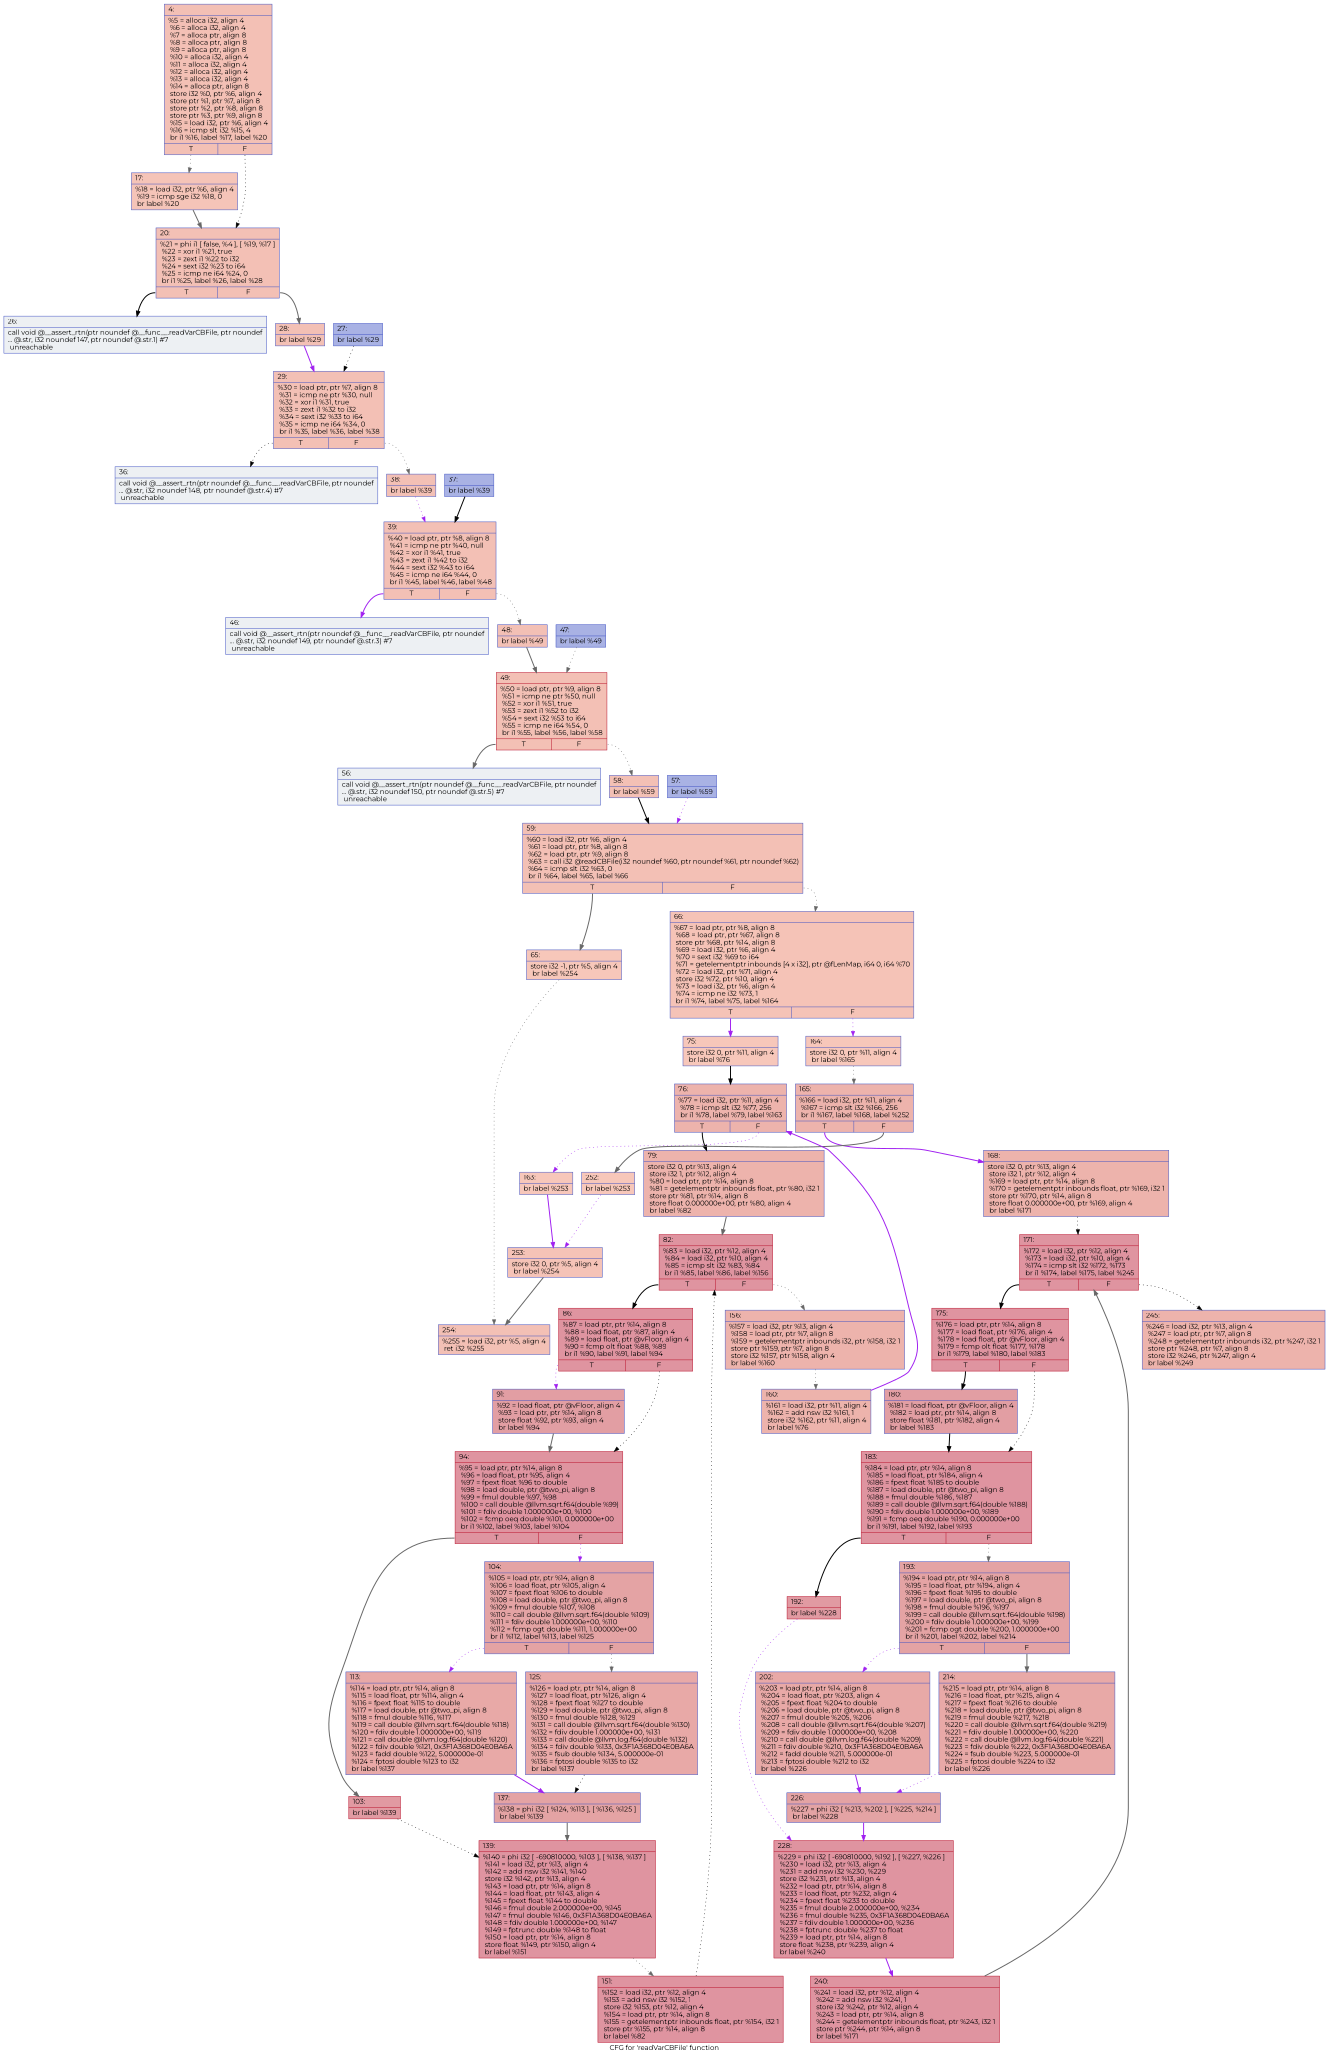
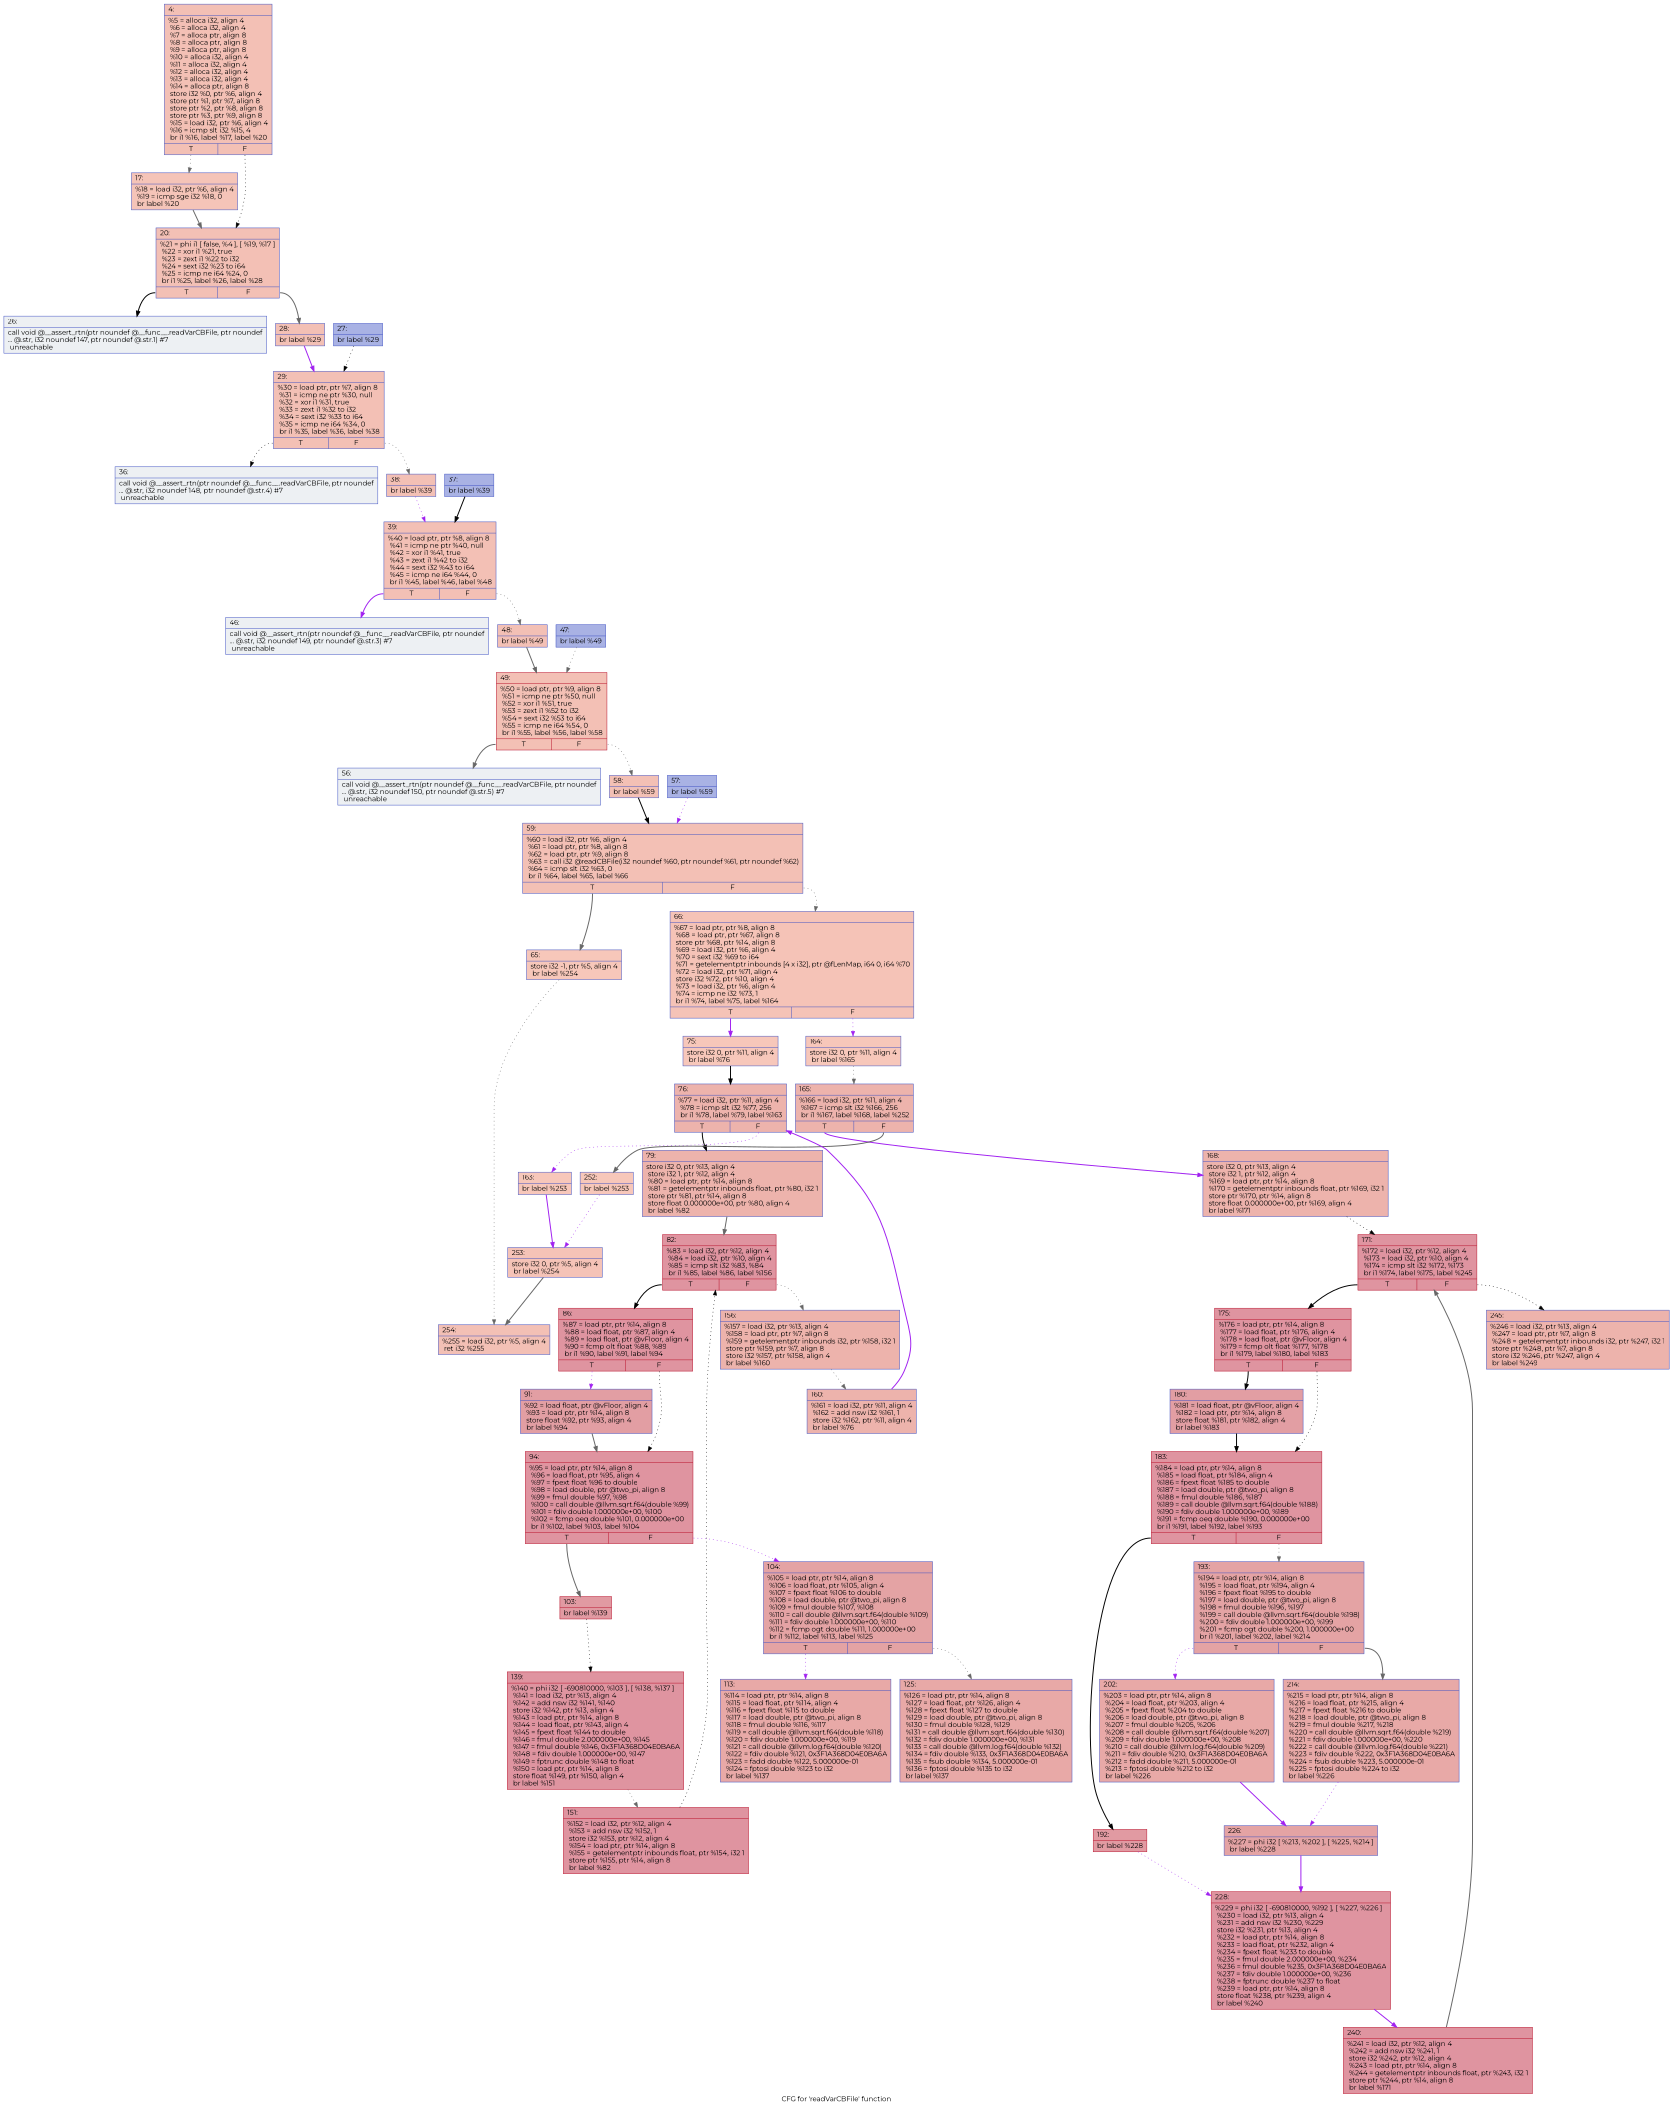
node "137:": removed
